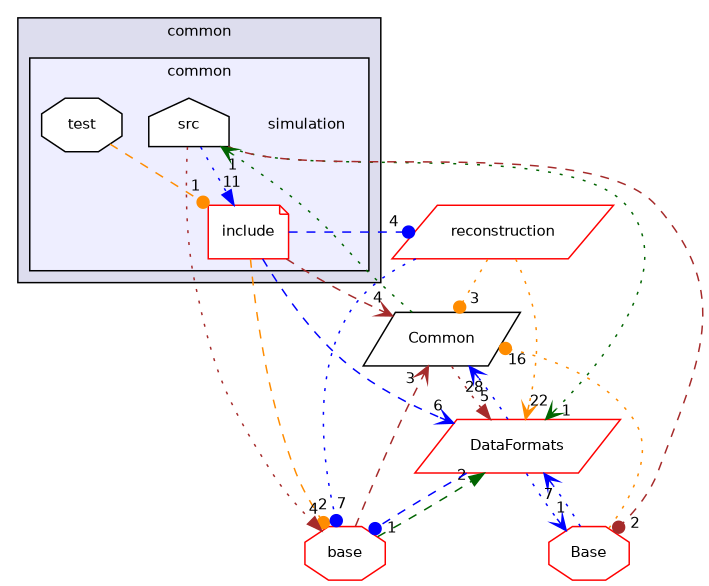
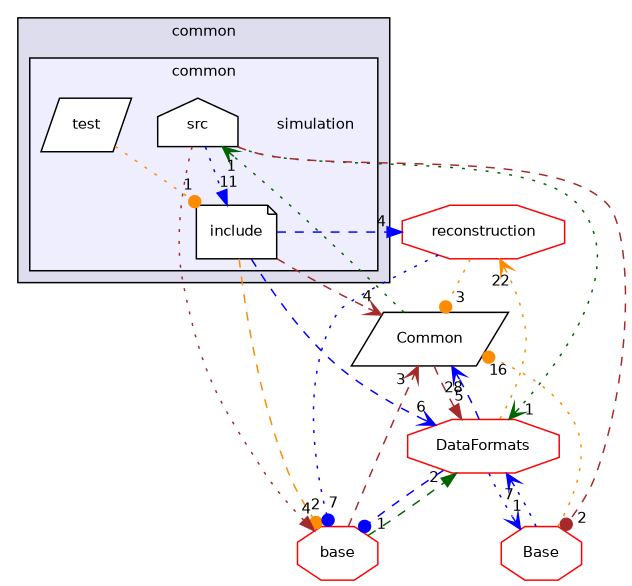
node "test": shape octagon -> parallelogram
edge "test" -> "include": style dashed -> dotted
node "include": color red -> black
edge "include" -> "reconstruction": arrowhead dot -> normal
node "reconstruction": shape parallelogram -> octagon
edge "reconstruction" -> "DataFormats": reversed
edge "Common" -> "DataFormats": style dotted -> dashed
edge "DataFormats" -> "Common": style dotted -> dashed
node "DataFormats": shape parallelogram -> octagon
